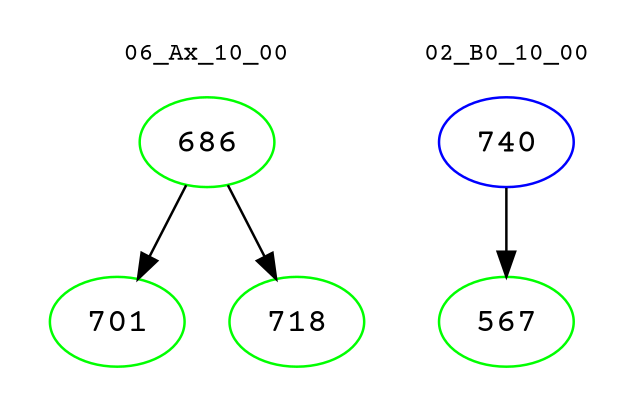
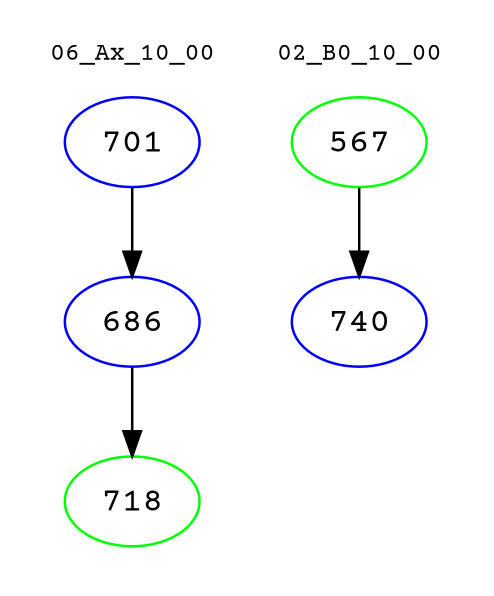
node "686": color green -> blue
edge "740" -> "567": reversed
edge "686" -> "701": reversed
node "701": color green -> blue
